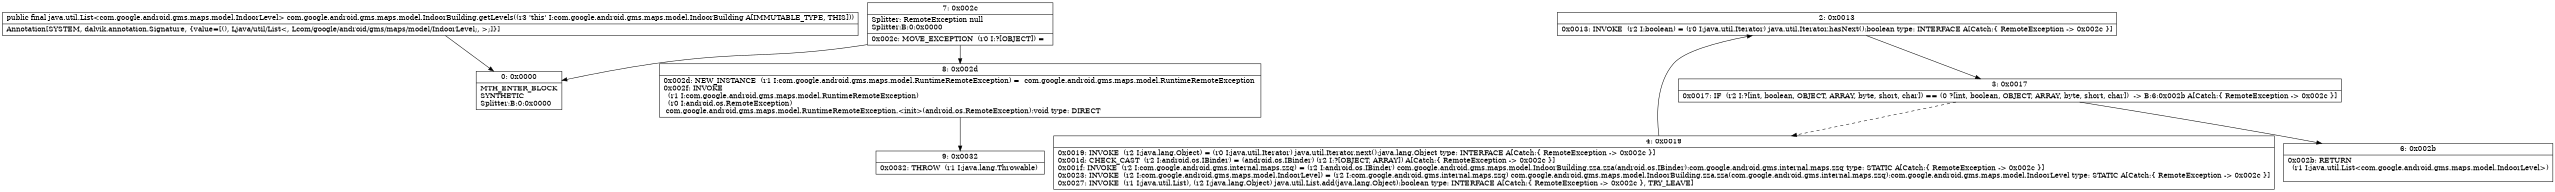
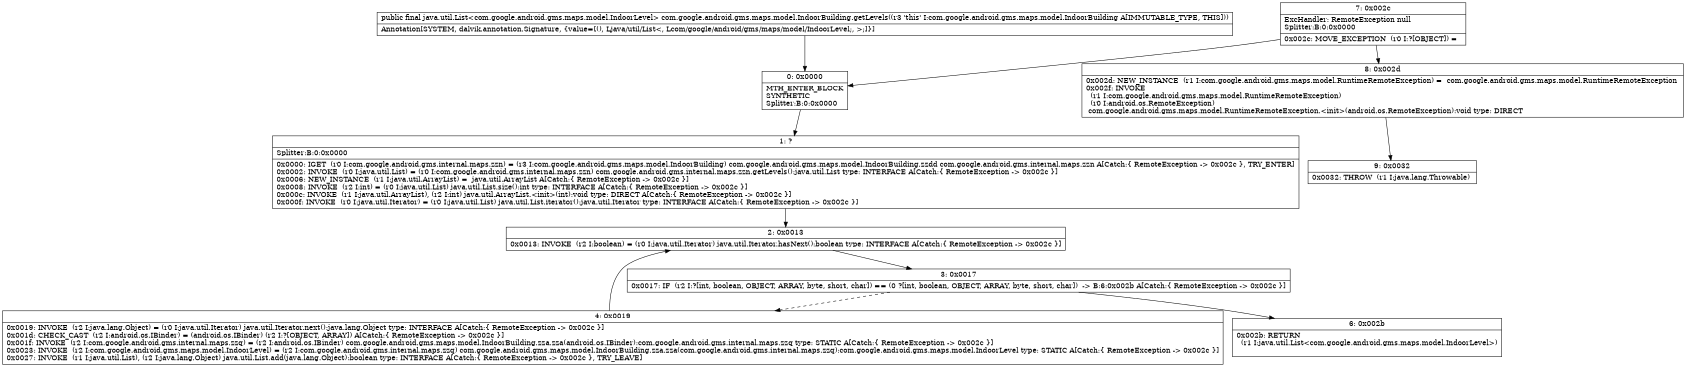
node "7: 0x002c": text "Splitter: RemoteException null" -> "ExcHandler: RemoteException null"
node "1: ?": added
